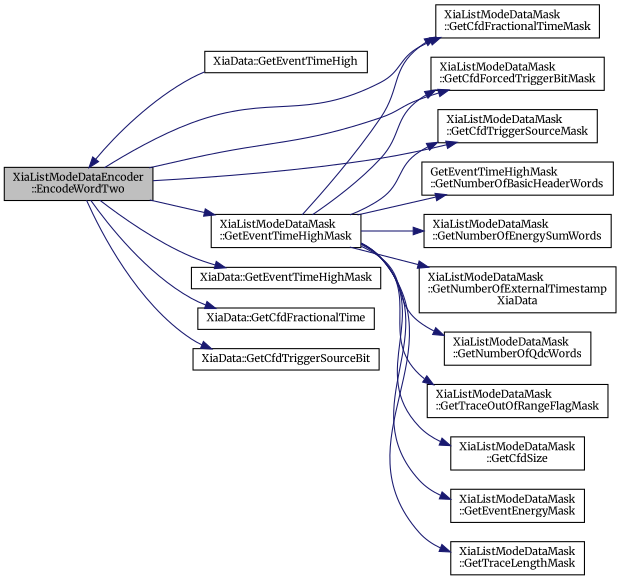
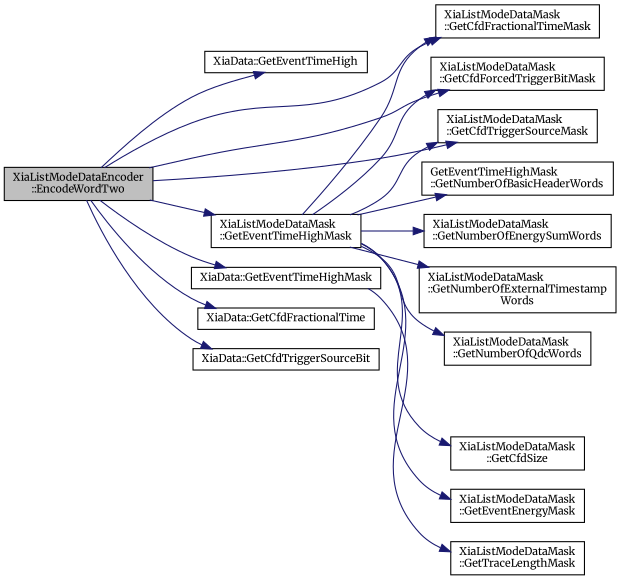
edge "XiaData::GetEventTimeHigh" -> "XiaListModeDataEncoder ::EncodeWordTwo": reversed
node "XiaListModeDataMask ::GetNumberOfExternalTimestamp XiaData": label "XiaListModeDataMask ::GetNumberOfExternalTimestamp XiaData" -> "XiaListModeDataMask ::GetNumberOfExternalTimestamp Words"
node "XiaListModeDataMask ::GetTraceOutOfRangeFlagMask": removed
edge "XiaListModeDataMask ::GetEventTimeHighMask" -> "XiaListModeDataMask ::GetTraceLengthMask": now "XiaData::GetEventTimeHighMask" -> "XiaListModeDataMask ::GetTraceLengthMask"
